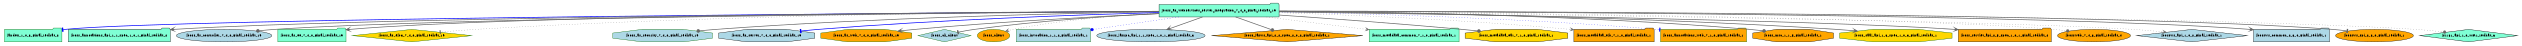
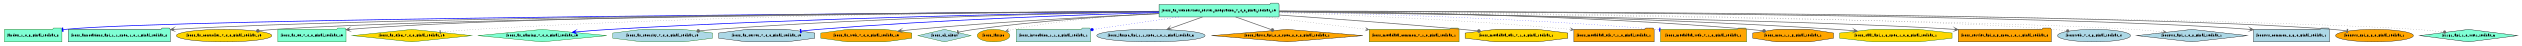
node "jboss_as_controller_7_4_0_Final_redhat_19": fillcolor lightblue -> gold
node "jboss_as_naming_7_4_0_Final_redhat_19": added
node "jboss_client": label "jboss_client" -> "jboss_jaxrpc"
node "jboss_metadata_common_7_1_0_Final_redhat_1": fillcolor aquamarine -> orange
node "jboss_annotations_web_7_1_0_Final_redhat_1": label "jboss_annotations_web_7_1_0_Final_redhat_1" -> "jboss_metadata_web_7_1_0_Final_redhat_1"
node "jbossweb_7_4_8_Final_redhat_4": fillcolor orange -> lightblue
